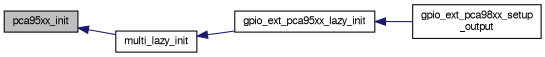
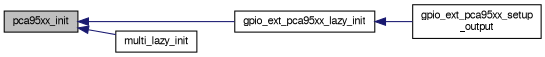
node "gpio_ext_pca98xx_setup _output": label "gpio_ext_pca98xx_setup _output" -> "gpio_ext_pca95xx_setup _output"
edge "gpio_ext_pca95xx_lazy_init" -> "multi_lazy_init": now "gpio_ext_pca95xx_lazy_init" -> "pca95xx_init"
